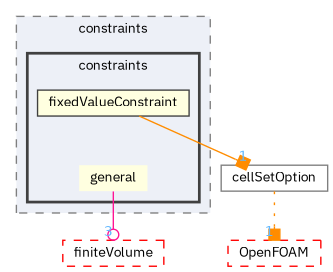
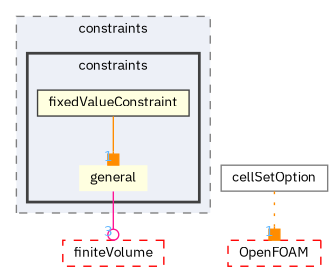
edge "fixedValueConstraint" -> "cellSetOption": now "fixedValueConstraint" -> "general"
